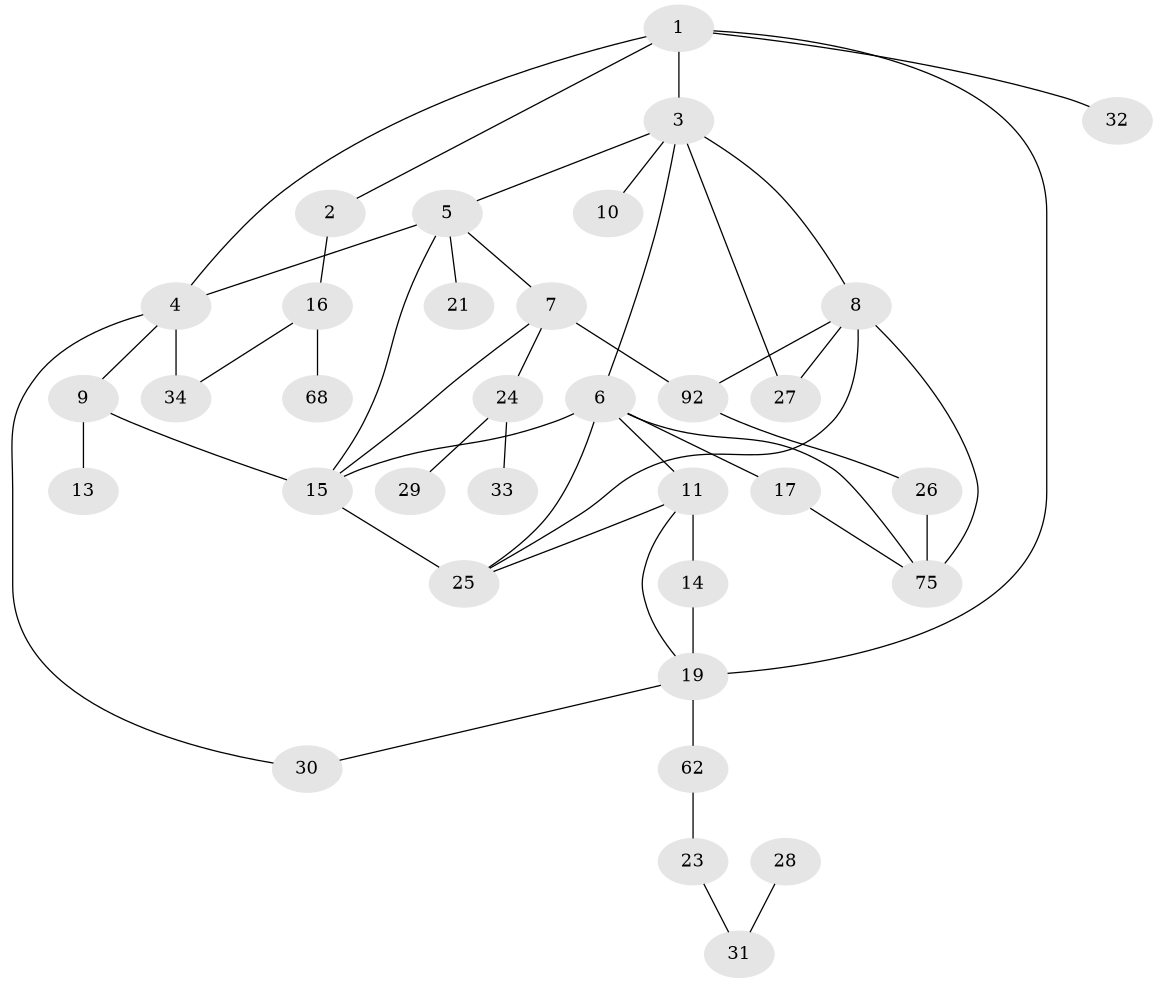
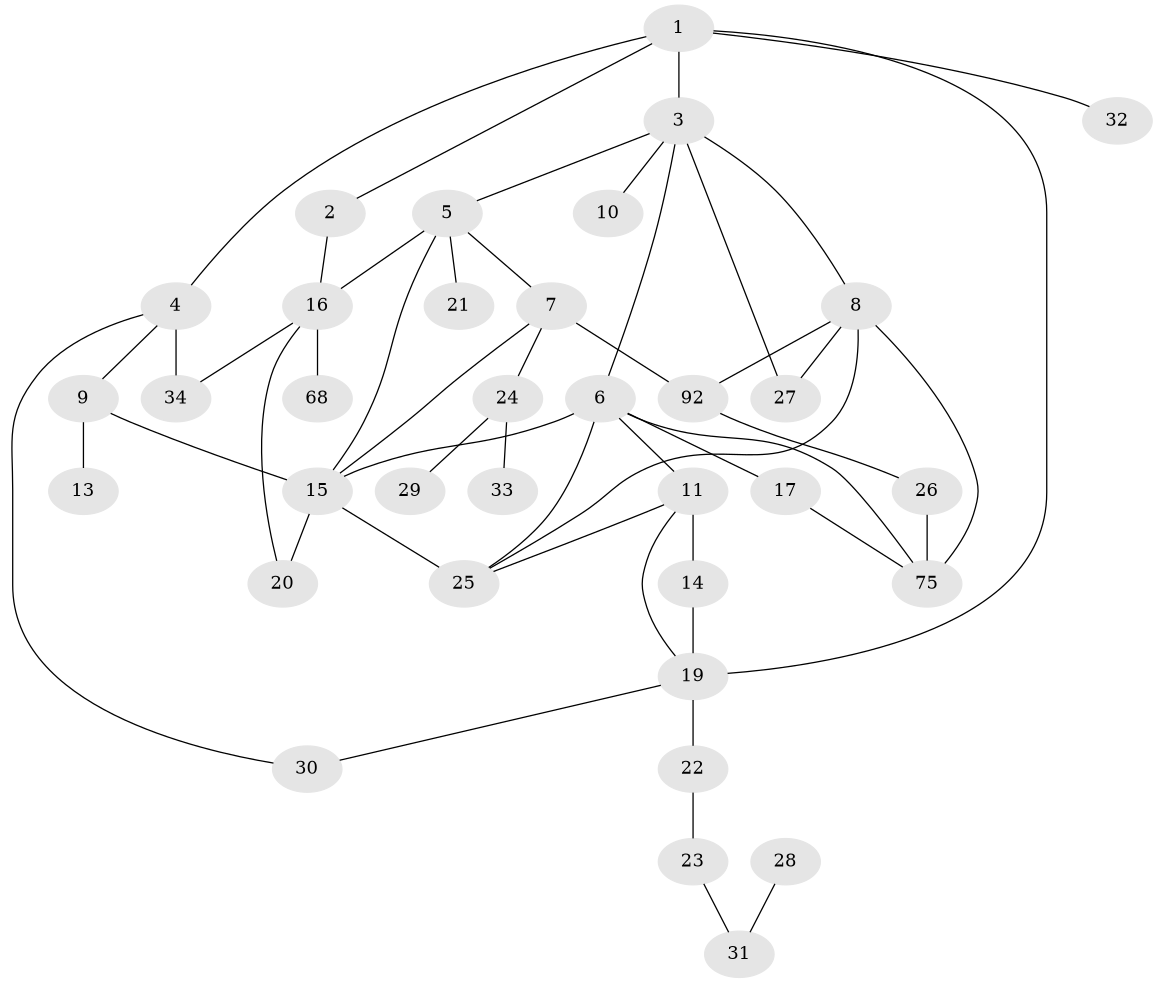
edge "5" -- "4": now "5" -- "16"
node "20": added
node "62": label "62" -> "22"
